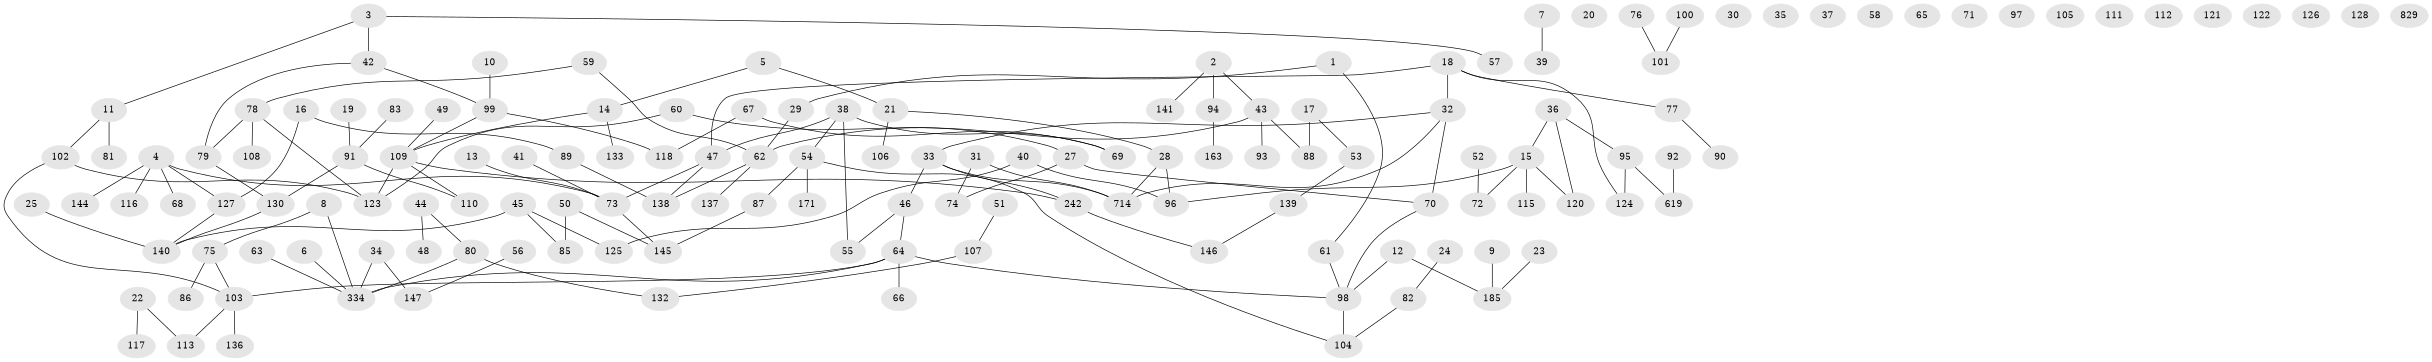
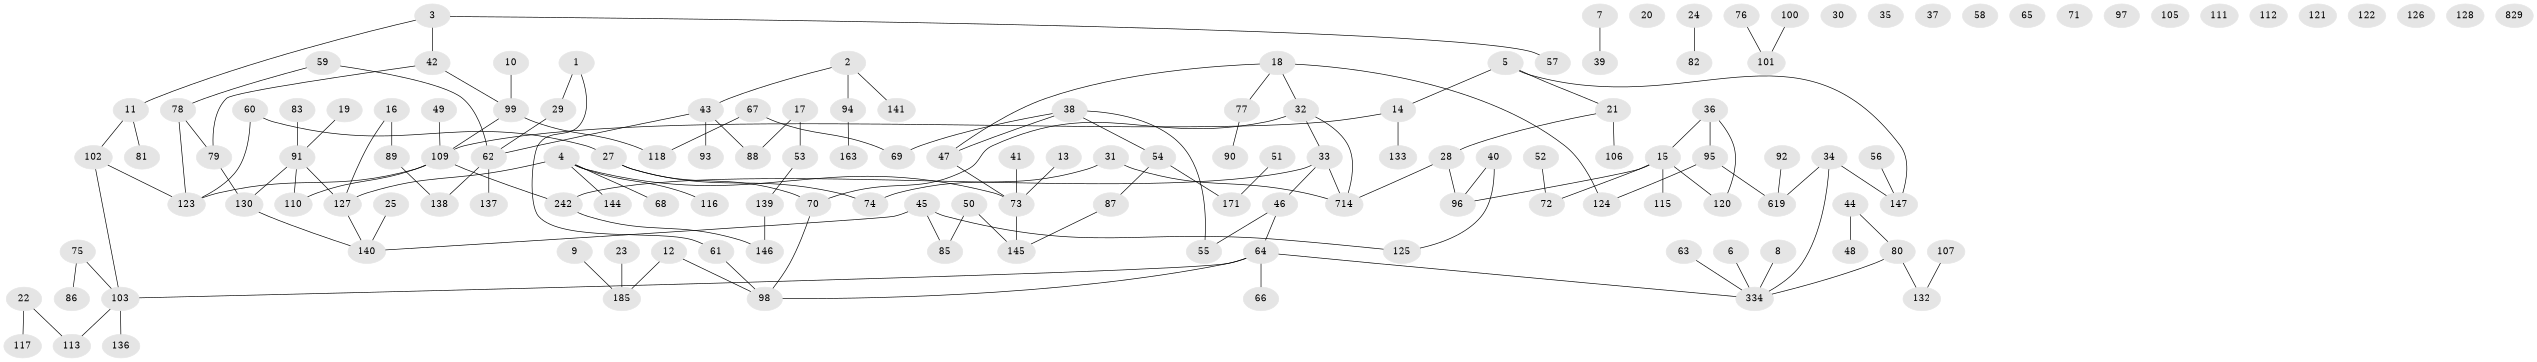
edge "5" -- "147": added
node "108": removed
edge "91" -- "127": added
edge "47" -- "138": removed
edge "34" -- "619": added
edge "51" -- "107": now "51" -- "171"
edge "8" -- "75": removed
node "104": removed
